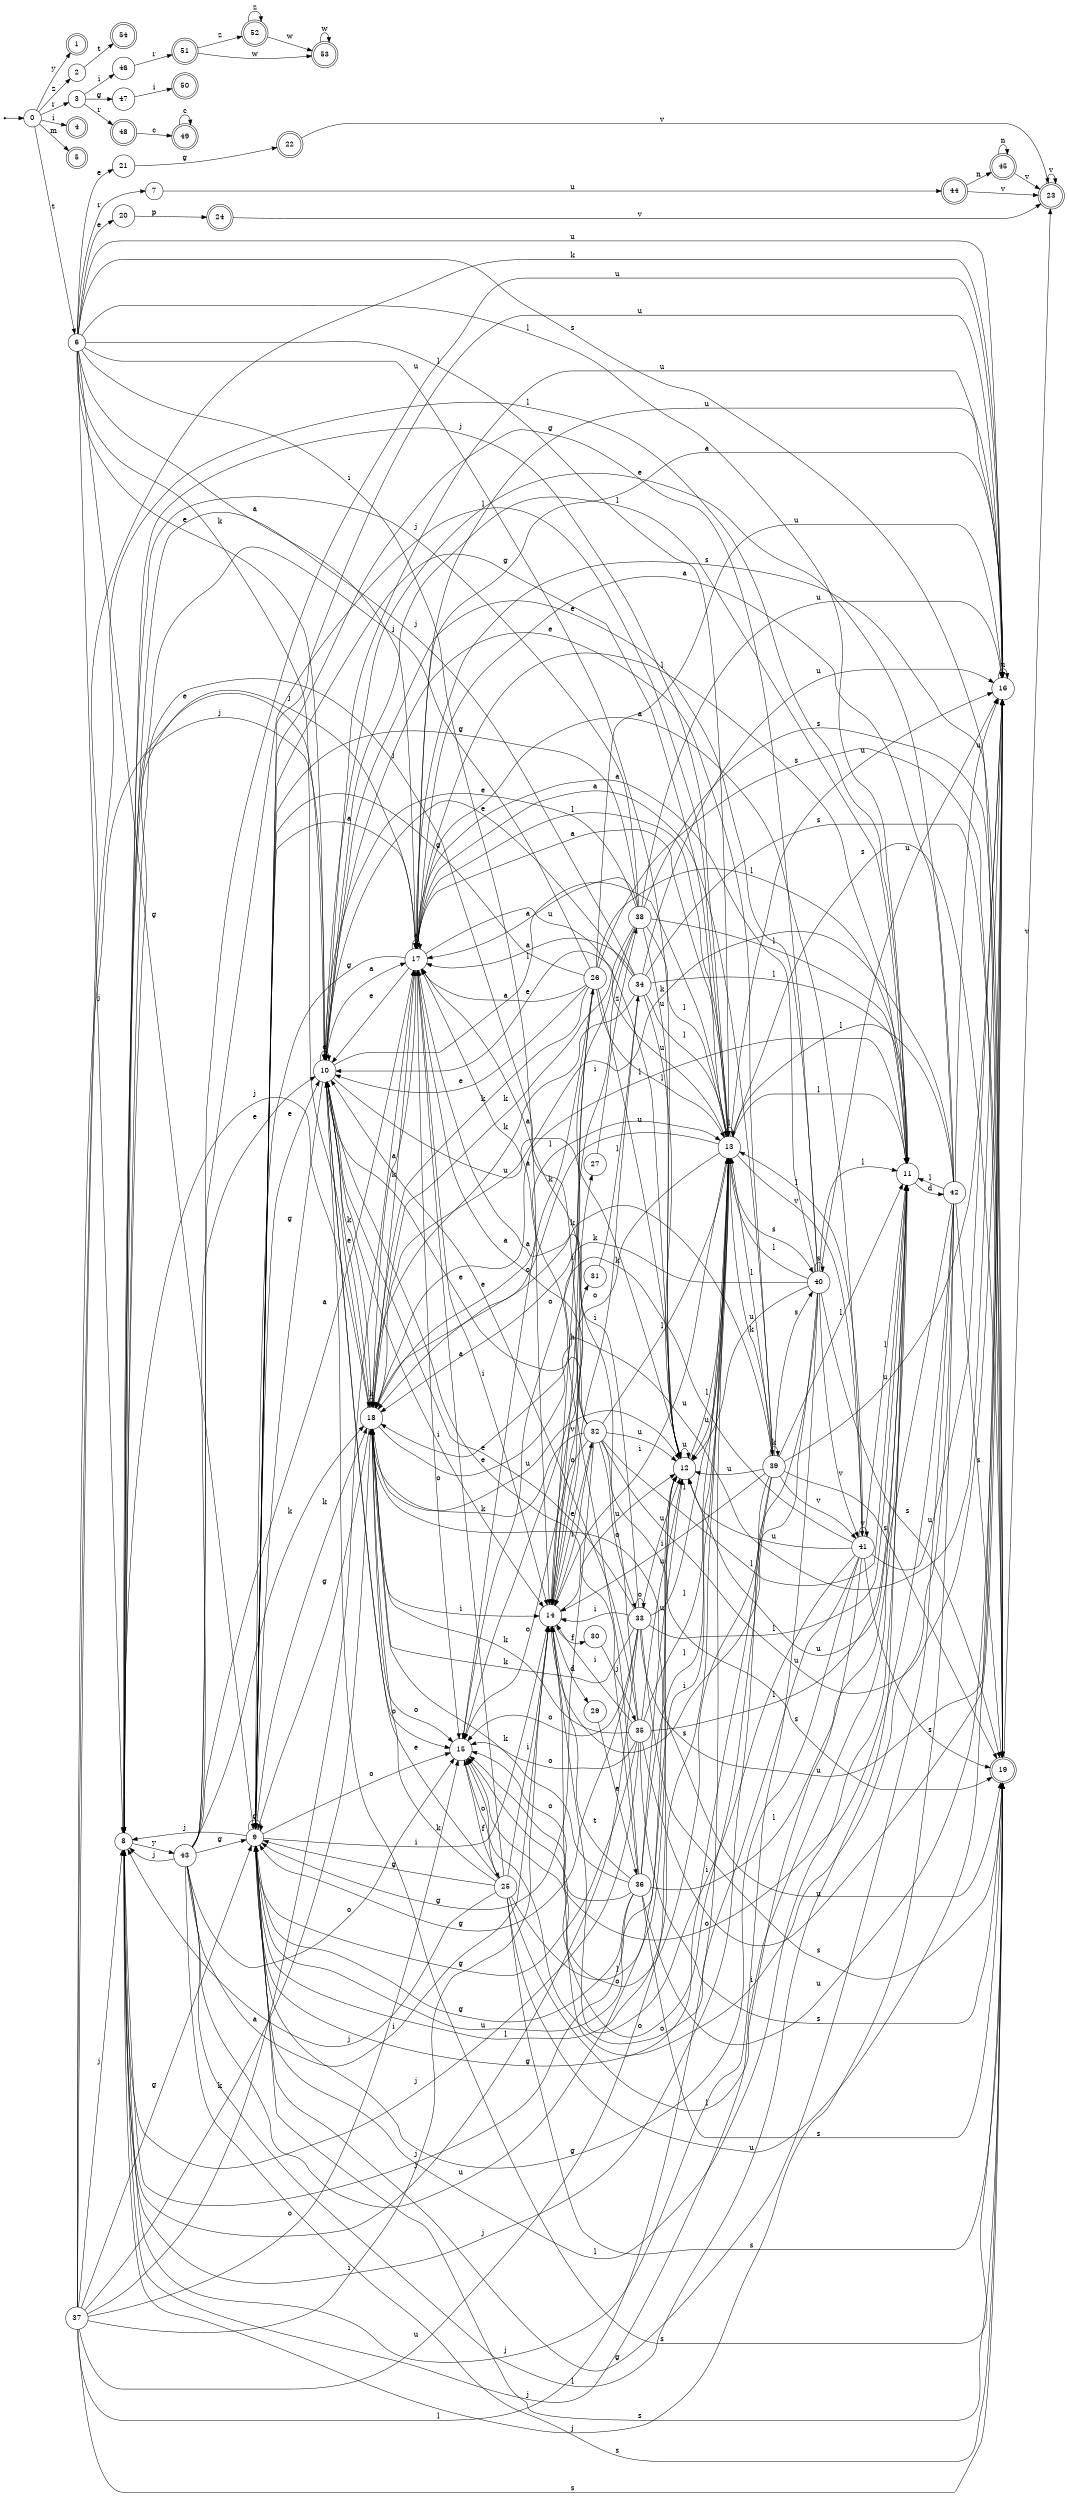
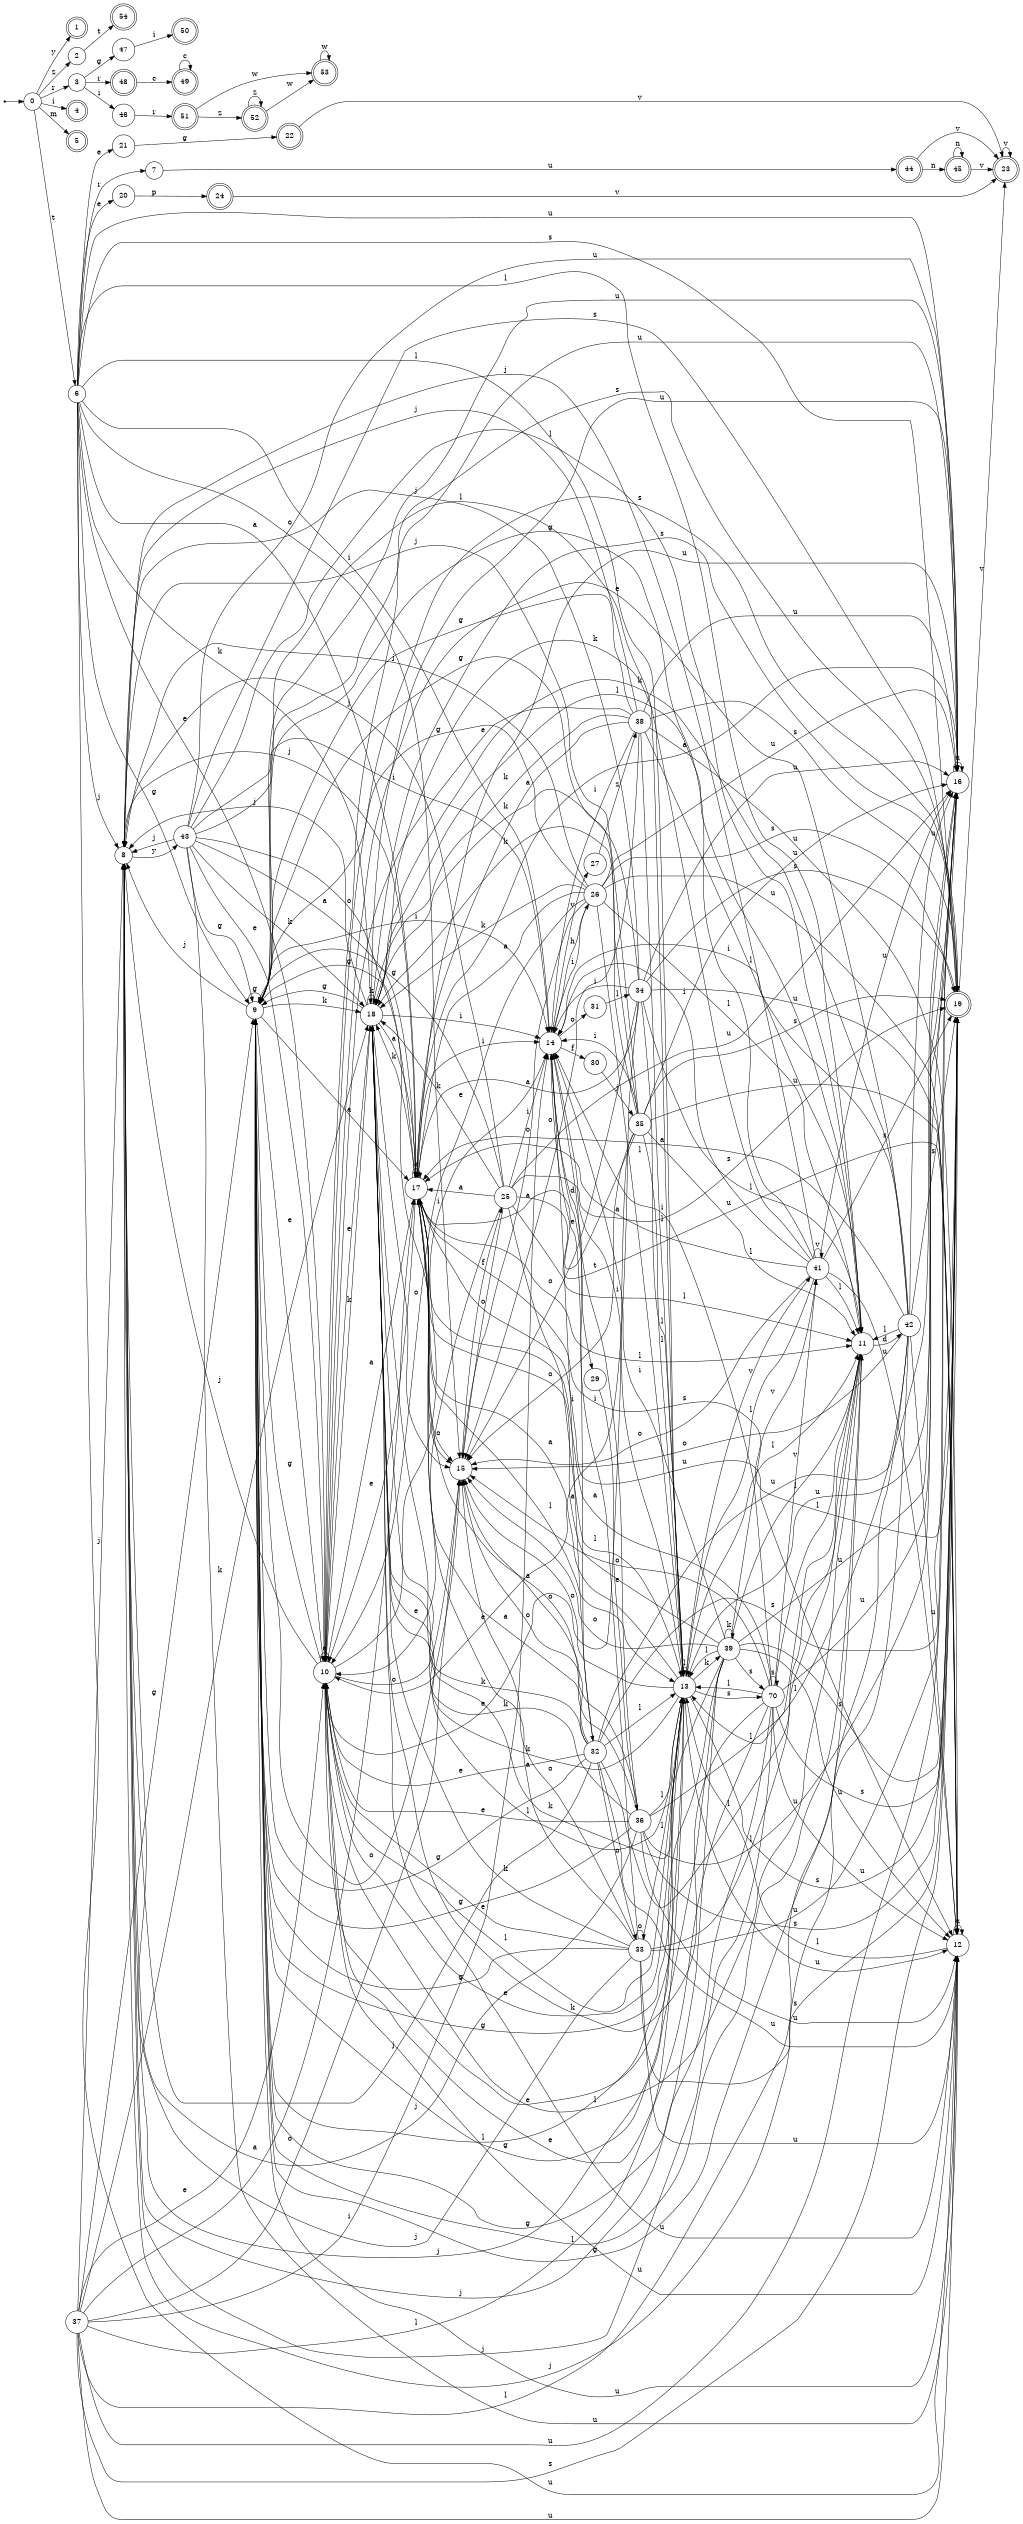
edge "37" -> "16": label "k" -> "u"
edge "6" -> "15": added, label "o"
edge "34" -> "15": added, label "o"
node "40": label "40" -> "70"
edge "14" -> "12": now "25" -> "12"
